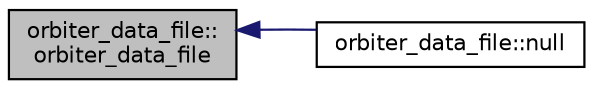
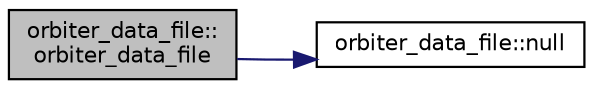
edge "orbiter_data_file::null" -> "orbiter_data_file:: orbiter_data_file": reversed
